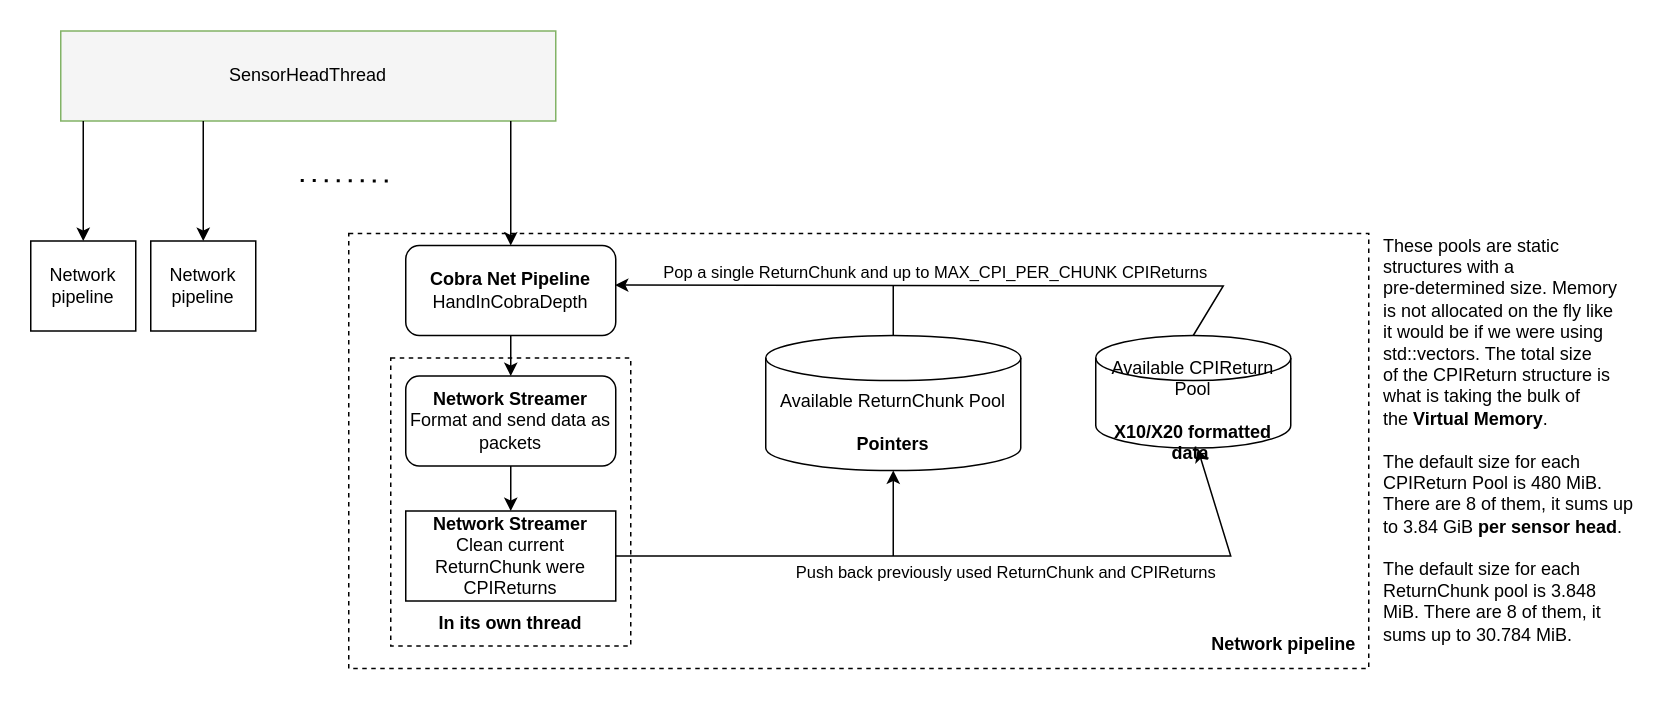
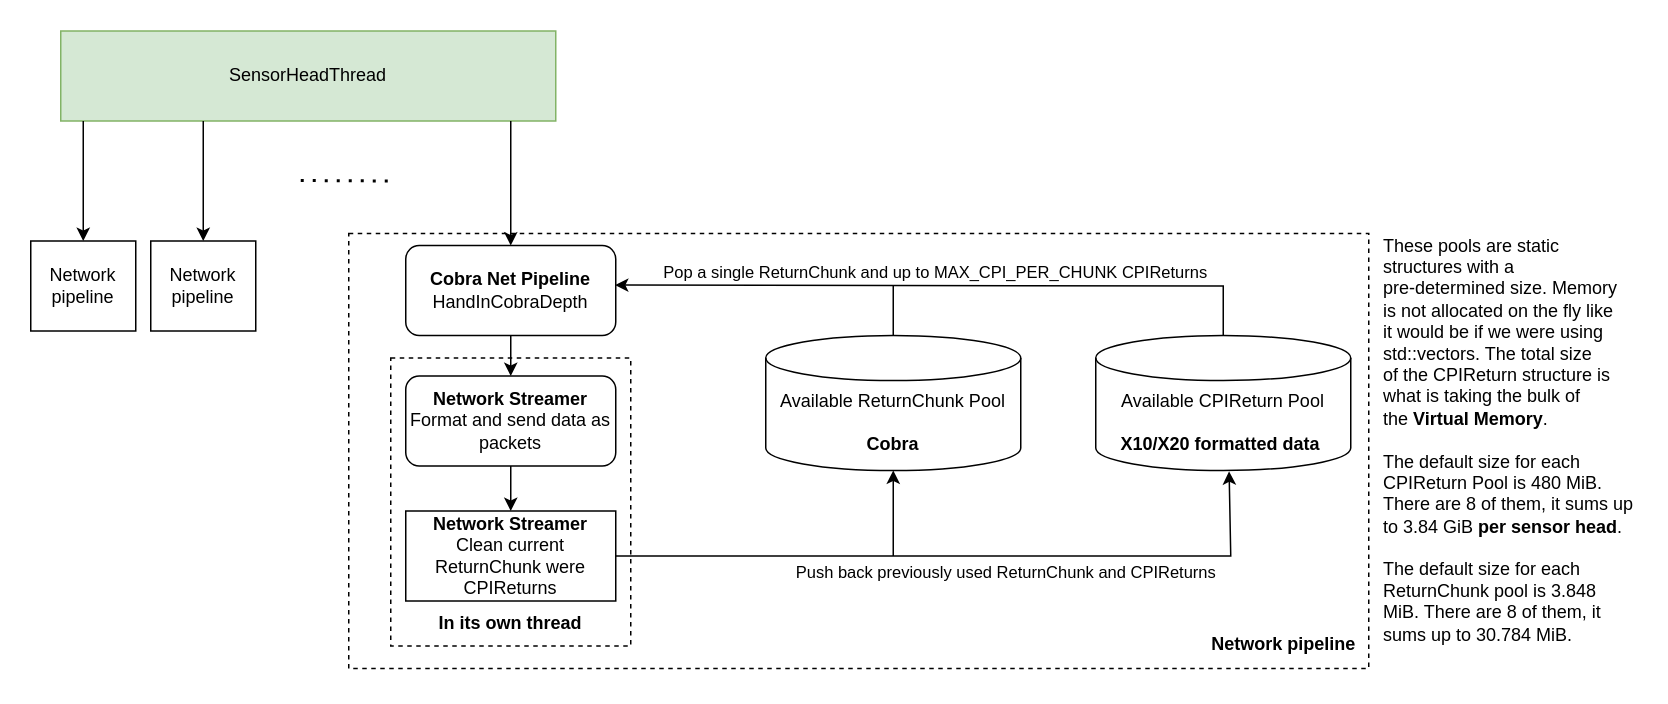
node "SensorHeadThread": fillcolor #f5f5f5 -> #d5e8d4
node "Available CPIReturn Pool X10/X20 formatted data": size 195x113 -> 255x135
node "Available ReturnChunk Pool Pointers": label "Available ReturnChunk Pool Pointers" -> "Available ReturnChunk Pool Cobra"
